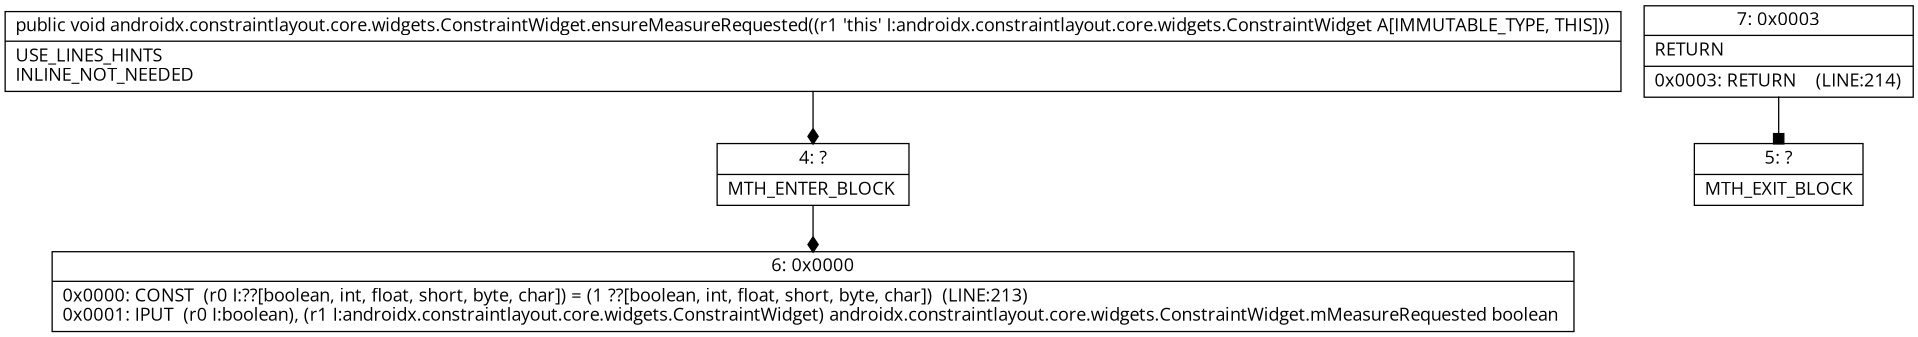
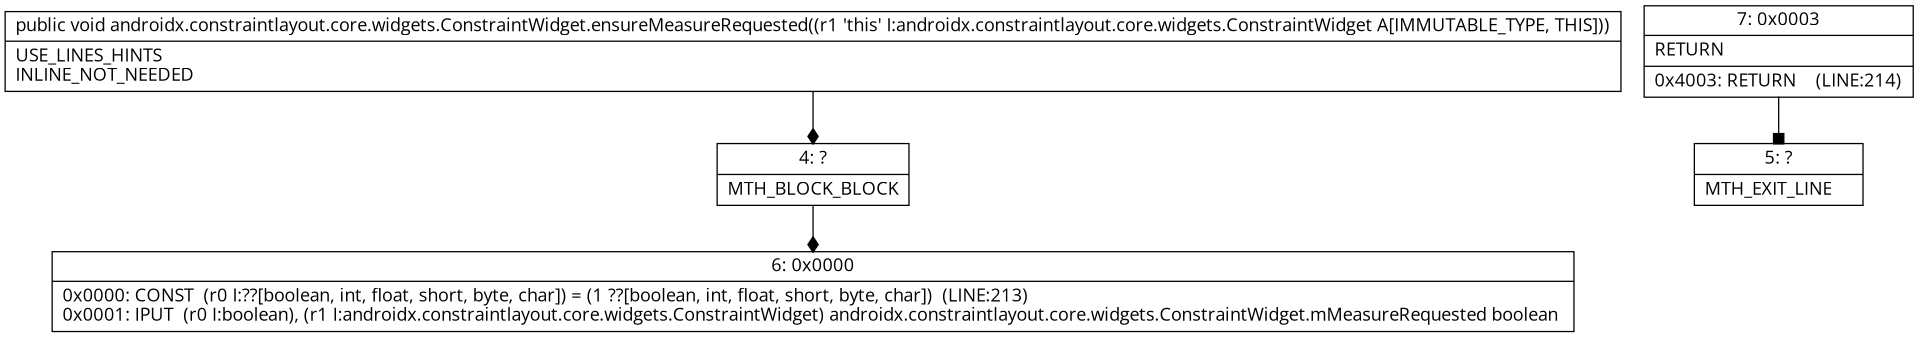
node "7: 0x0003": text "0x0003: RETURN    (LINE:214)" -> "0x4003: RETURN    (LINE:214)"
node "4: ?": text "MTH_ENTER_BLOCK" -> "MTH_BLOCK_BLOCK"
node "5: ?": text "MTH_EXIT_BLOCK" -> "MTH_EXIT_LINE"
